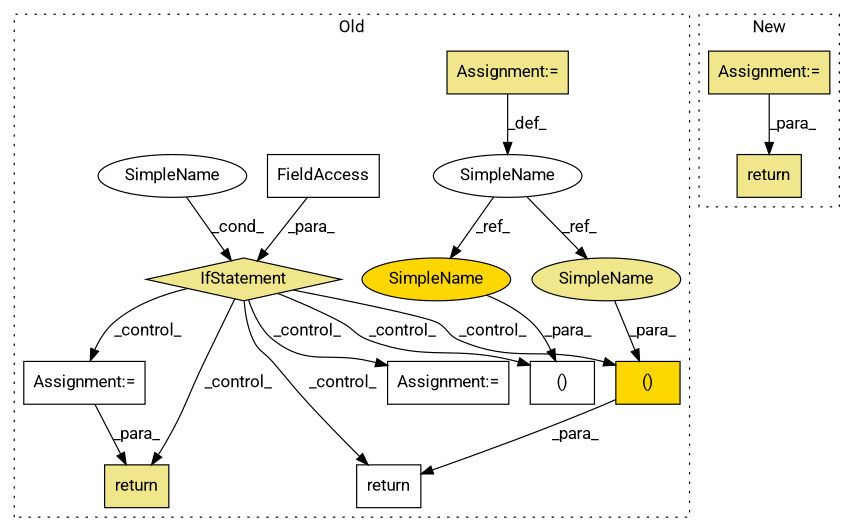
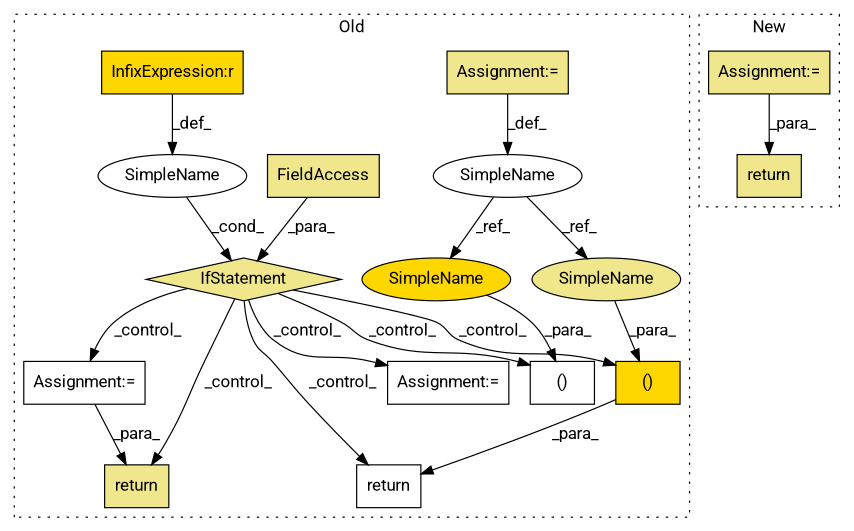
node "InfixExpression:r": added
node "FieldAccess": fillcolor white -> khaki
